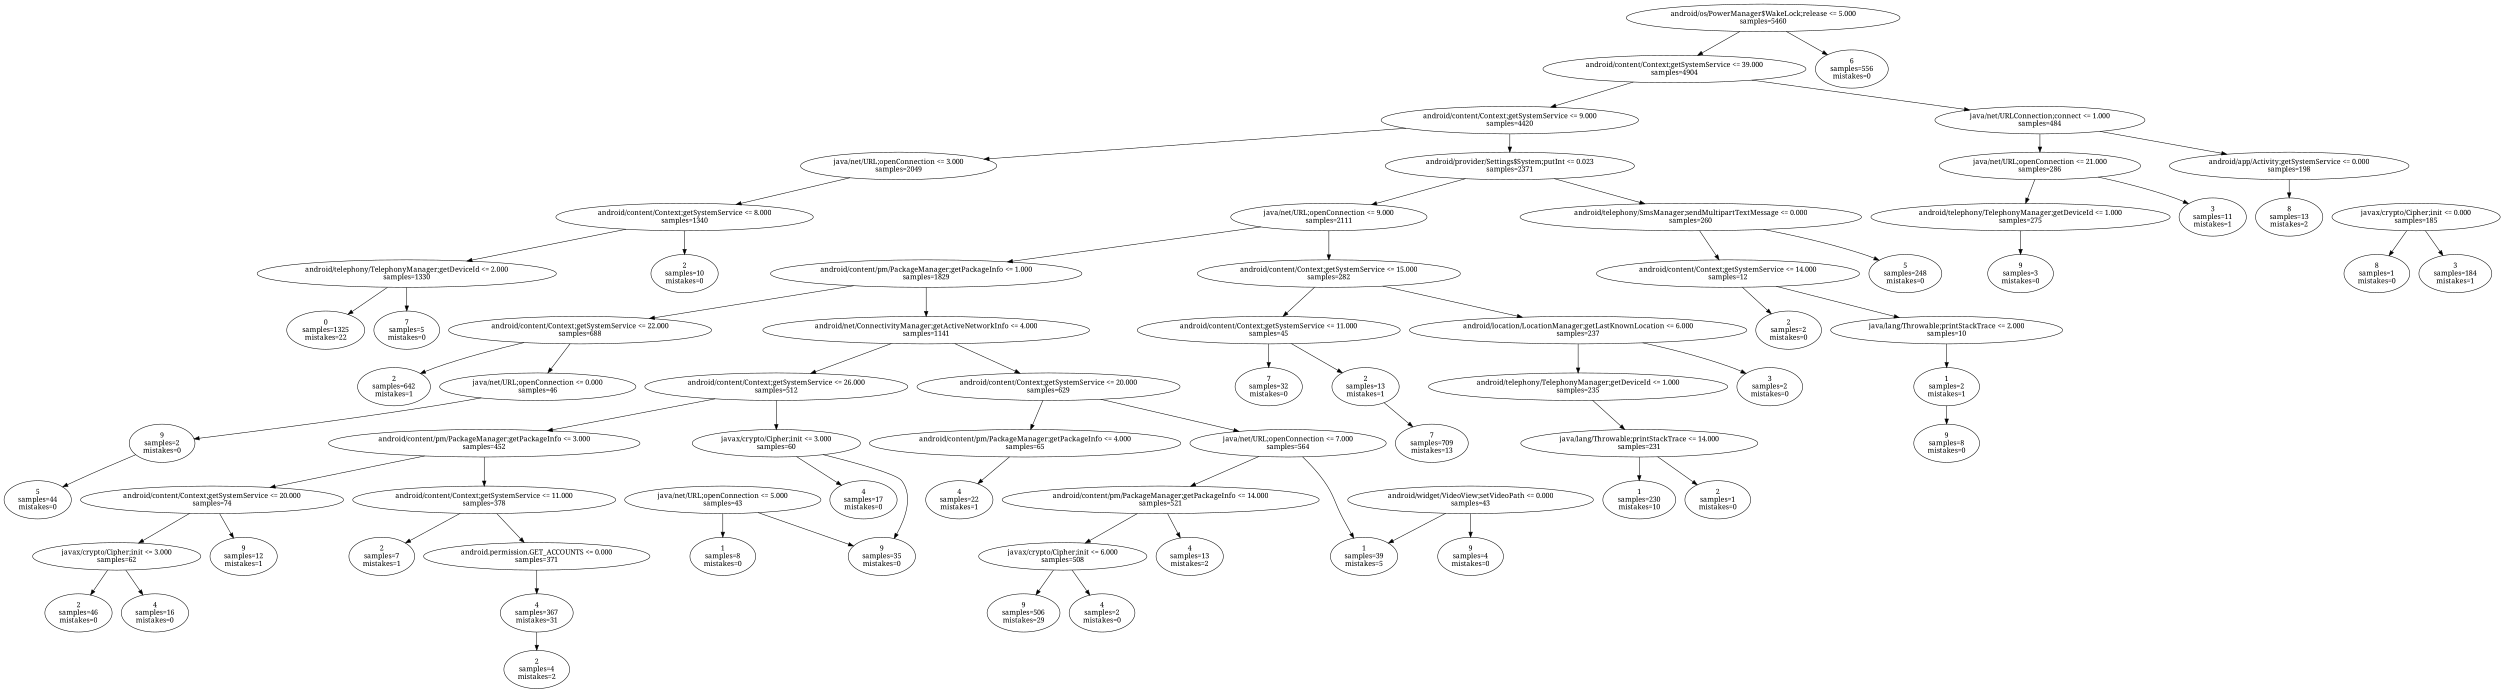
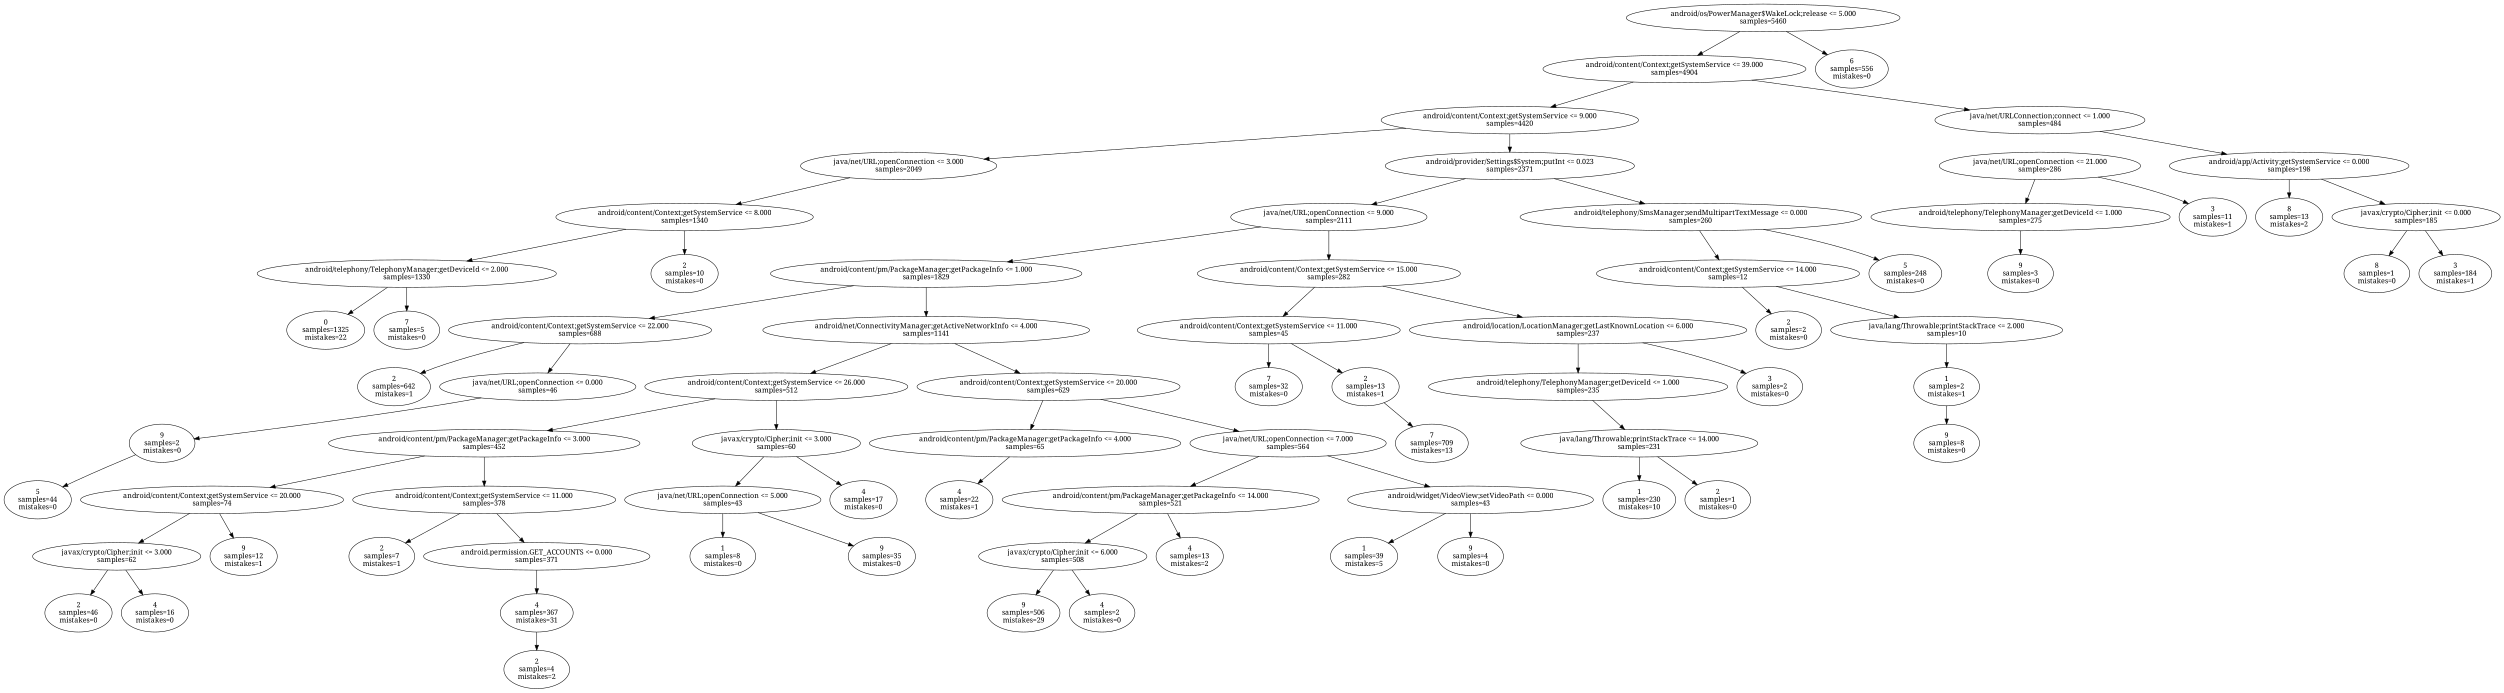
edge "java/net/URLConnection;connect <= 1.000 samples=484" -> "java/net/URL;openConnection <= 21.000 samples=286": removed
edge "android/app/Activity;getSystemService <= 0.000 samples=198" -> "javax/crypto/Cipher;init <= 0.000 samples=185": added
edge "javax/crypto/Cipher;init <= 3.000 samples=60" -> "9 samples=35 mistakes=0": now "javax/crypto/Cipher;init <= 3.000 samples=60" -> "java/net/URL;openConnection <= 5.000 samples=43"
edge "java/net/URL;openConnection <= 7.000 samples=564" -> "1 samples=39 mistakes=5": now "java/net/URL;openConnection <= 7.000 samples=564" -> "android/widget/VideoView;setVideoPath <= 0.000 samples=43"
